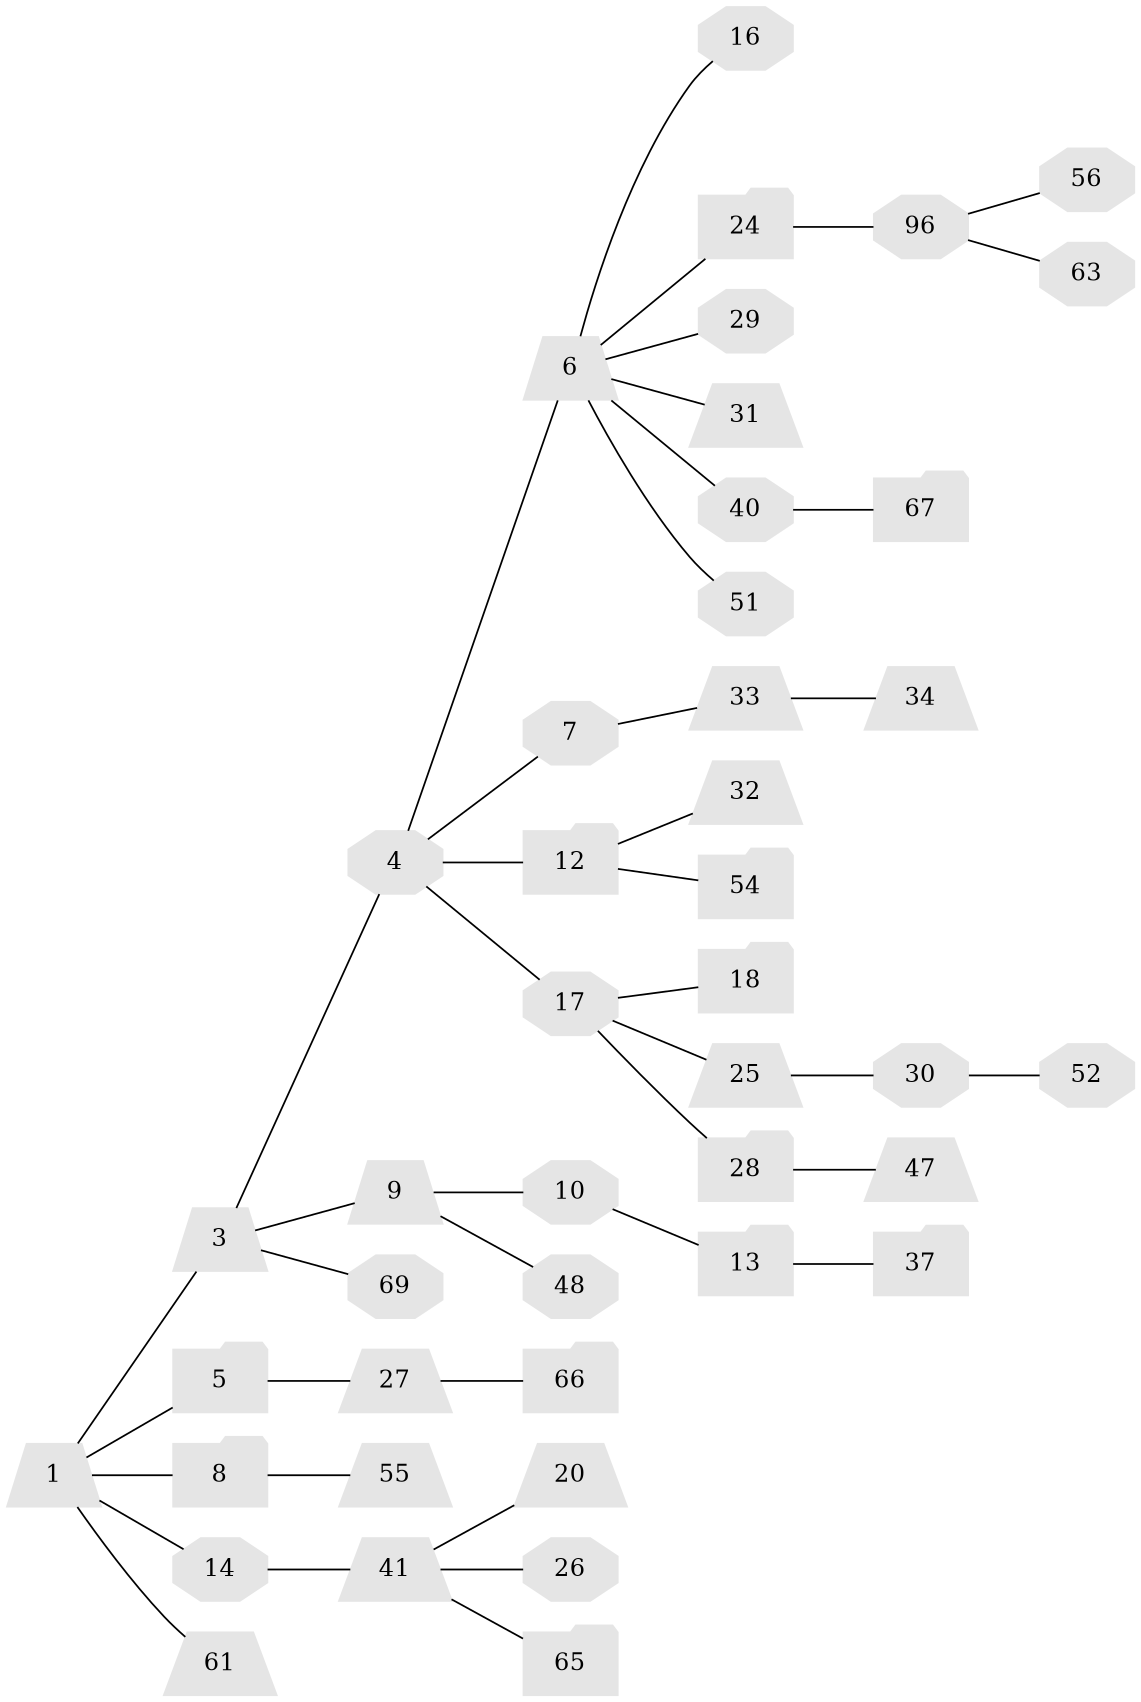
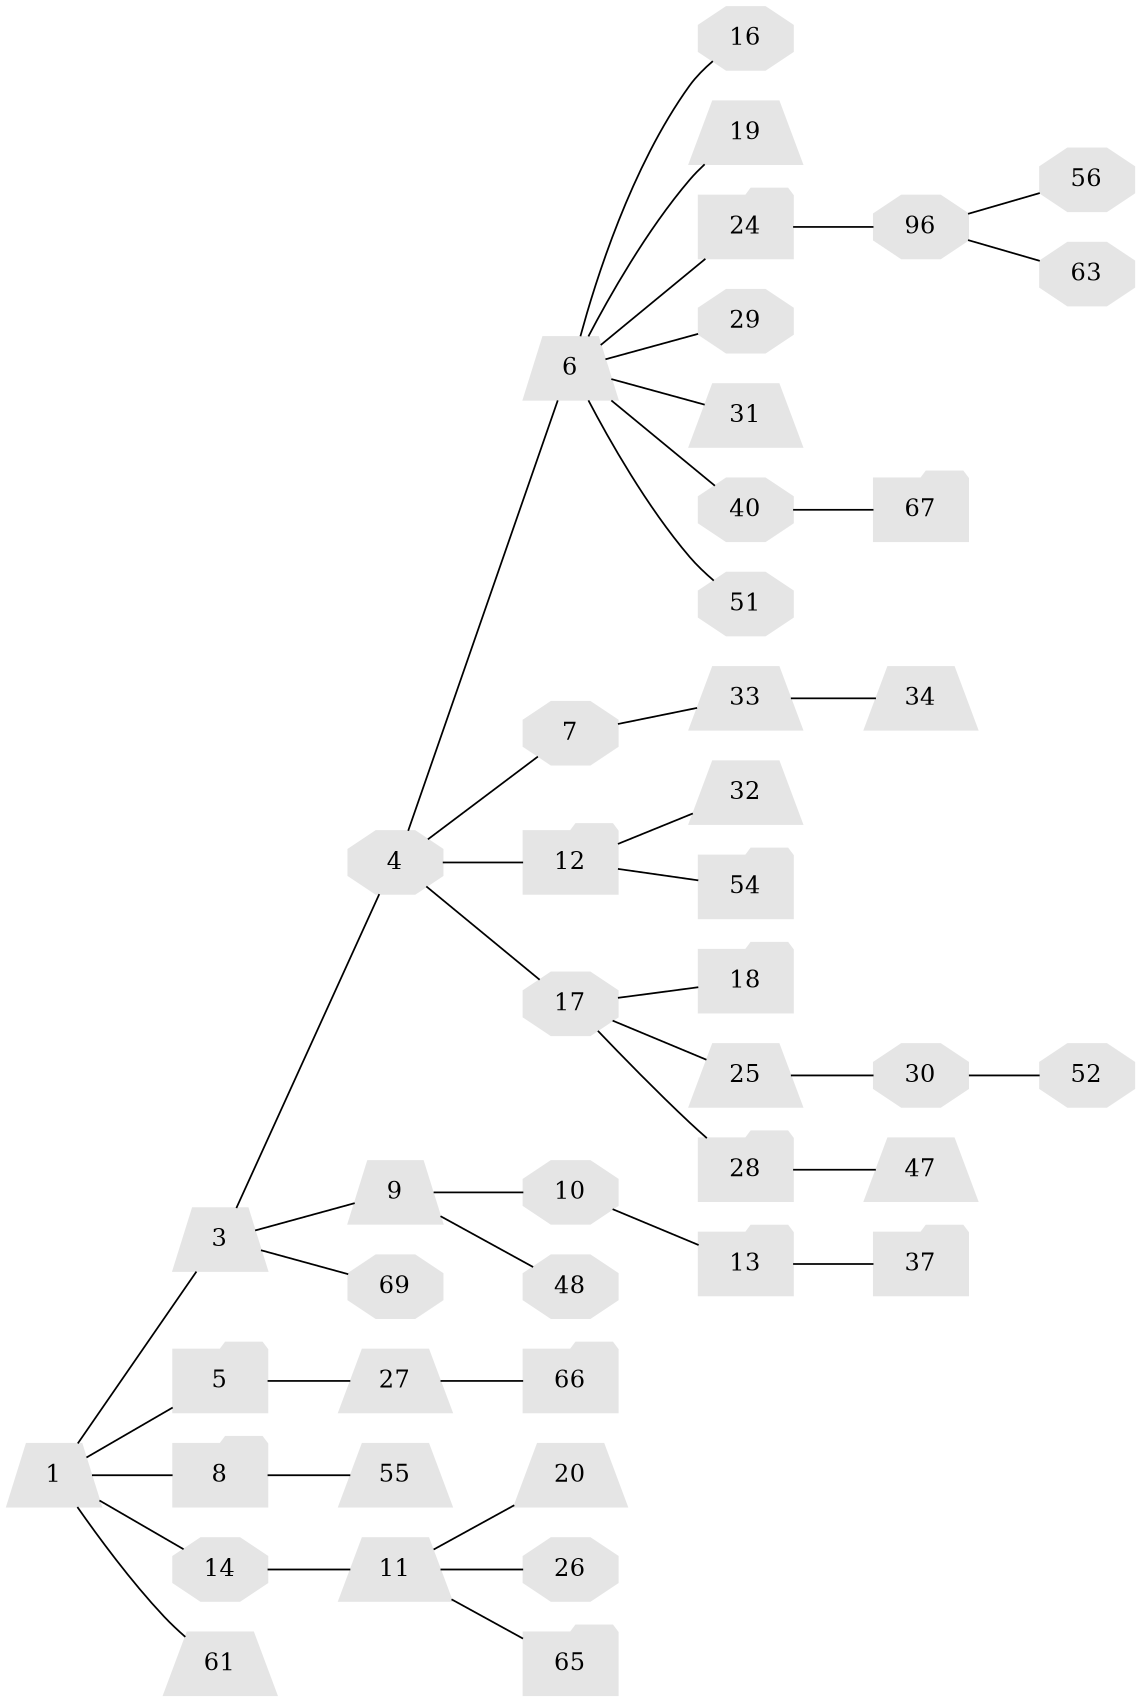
node "19": added
node "41": label "41" -> "11"
